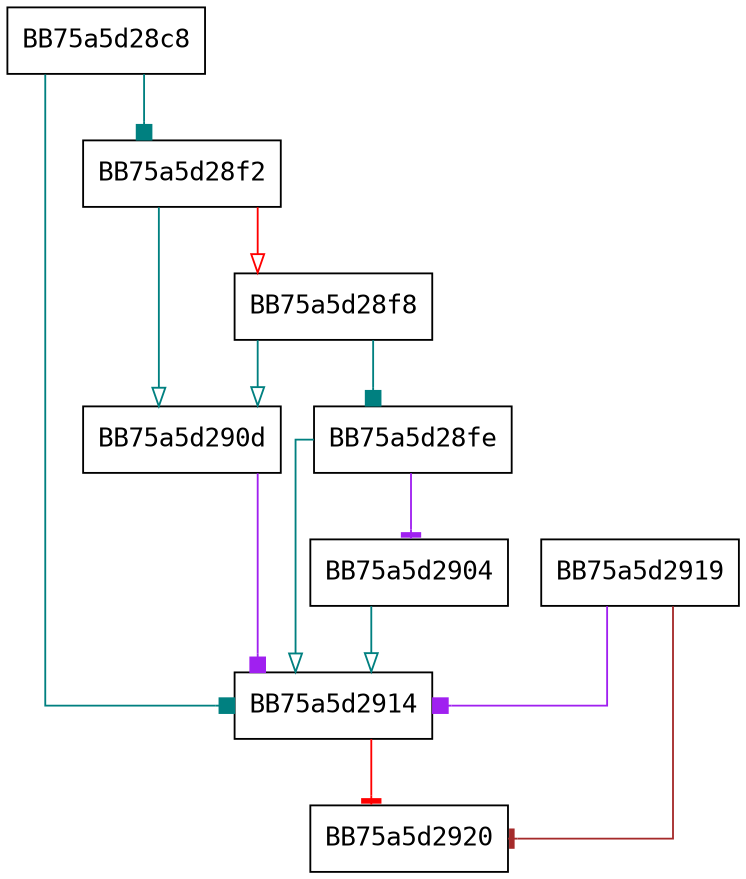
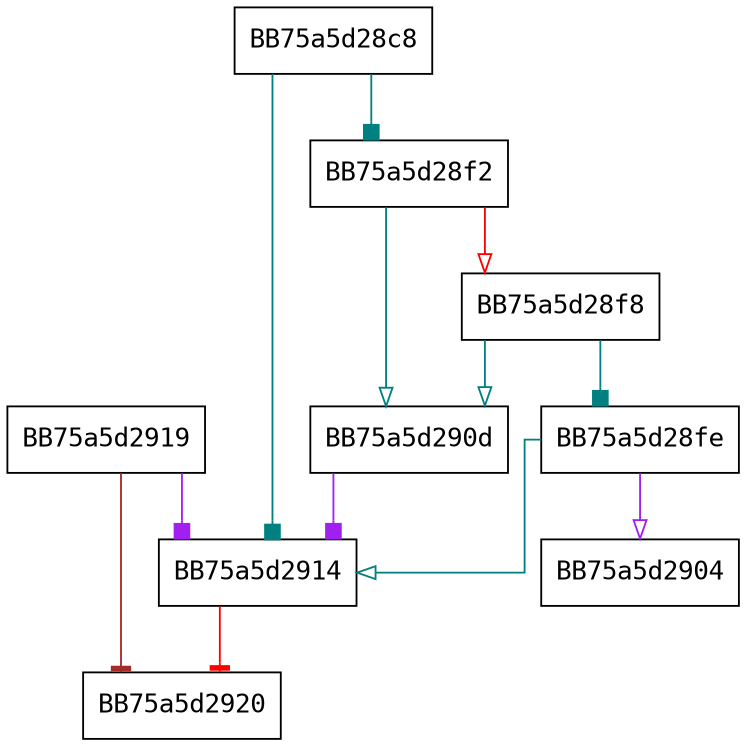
edge "BB75a5d28fe" -> "BB75a5d2904": arrowhead tee -> onormal
edge "BB75a5d2904" -> "BB75a5d2914": removed
